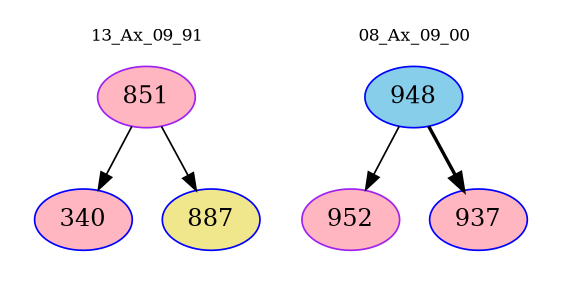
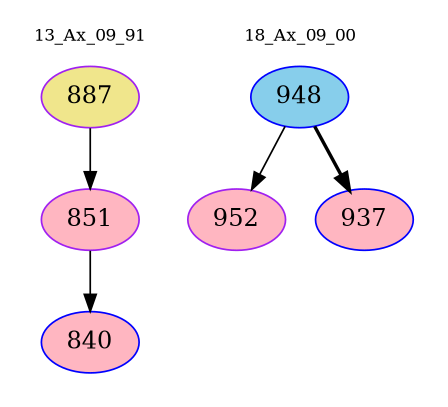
cluster "08_Ax_09_00": label "08_Ax_09_00" -> "18_Ax_09_00"
edge "851" -> "887": reversed
node "340": label "340" -> "840"
node "887": color blue -> purple
